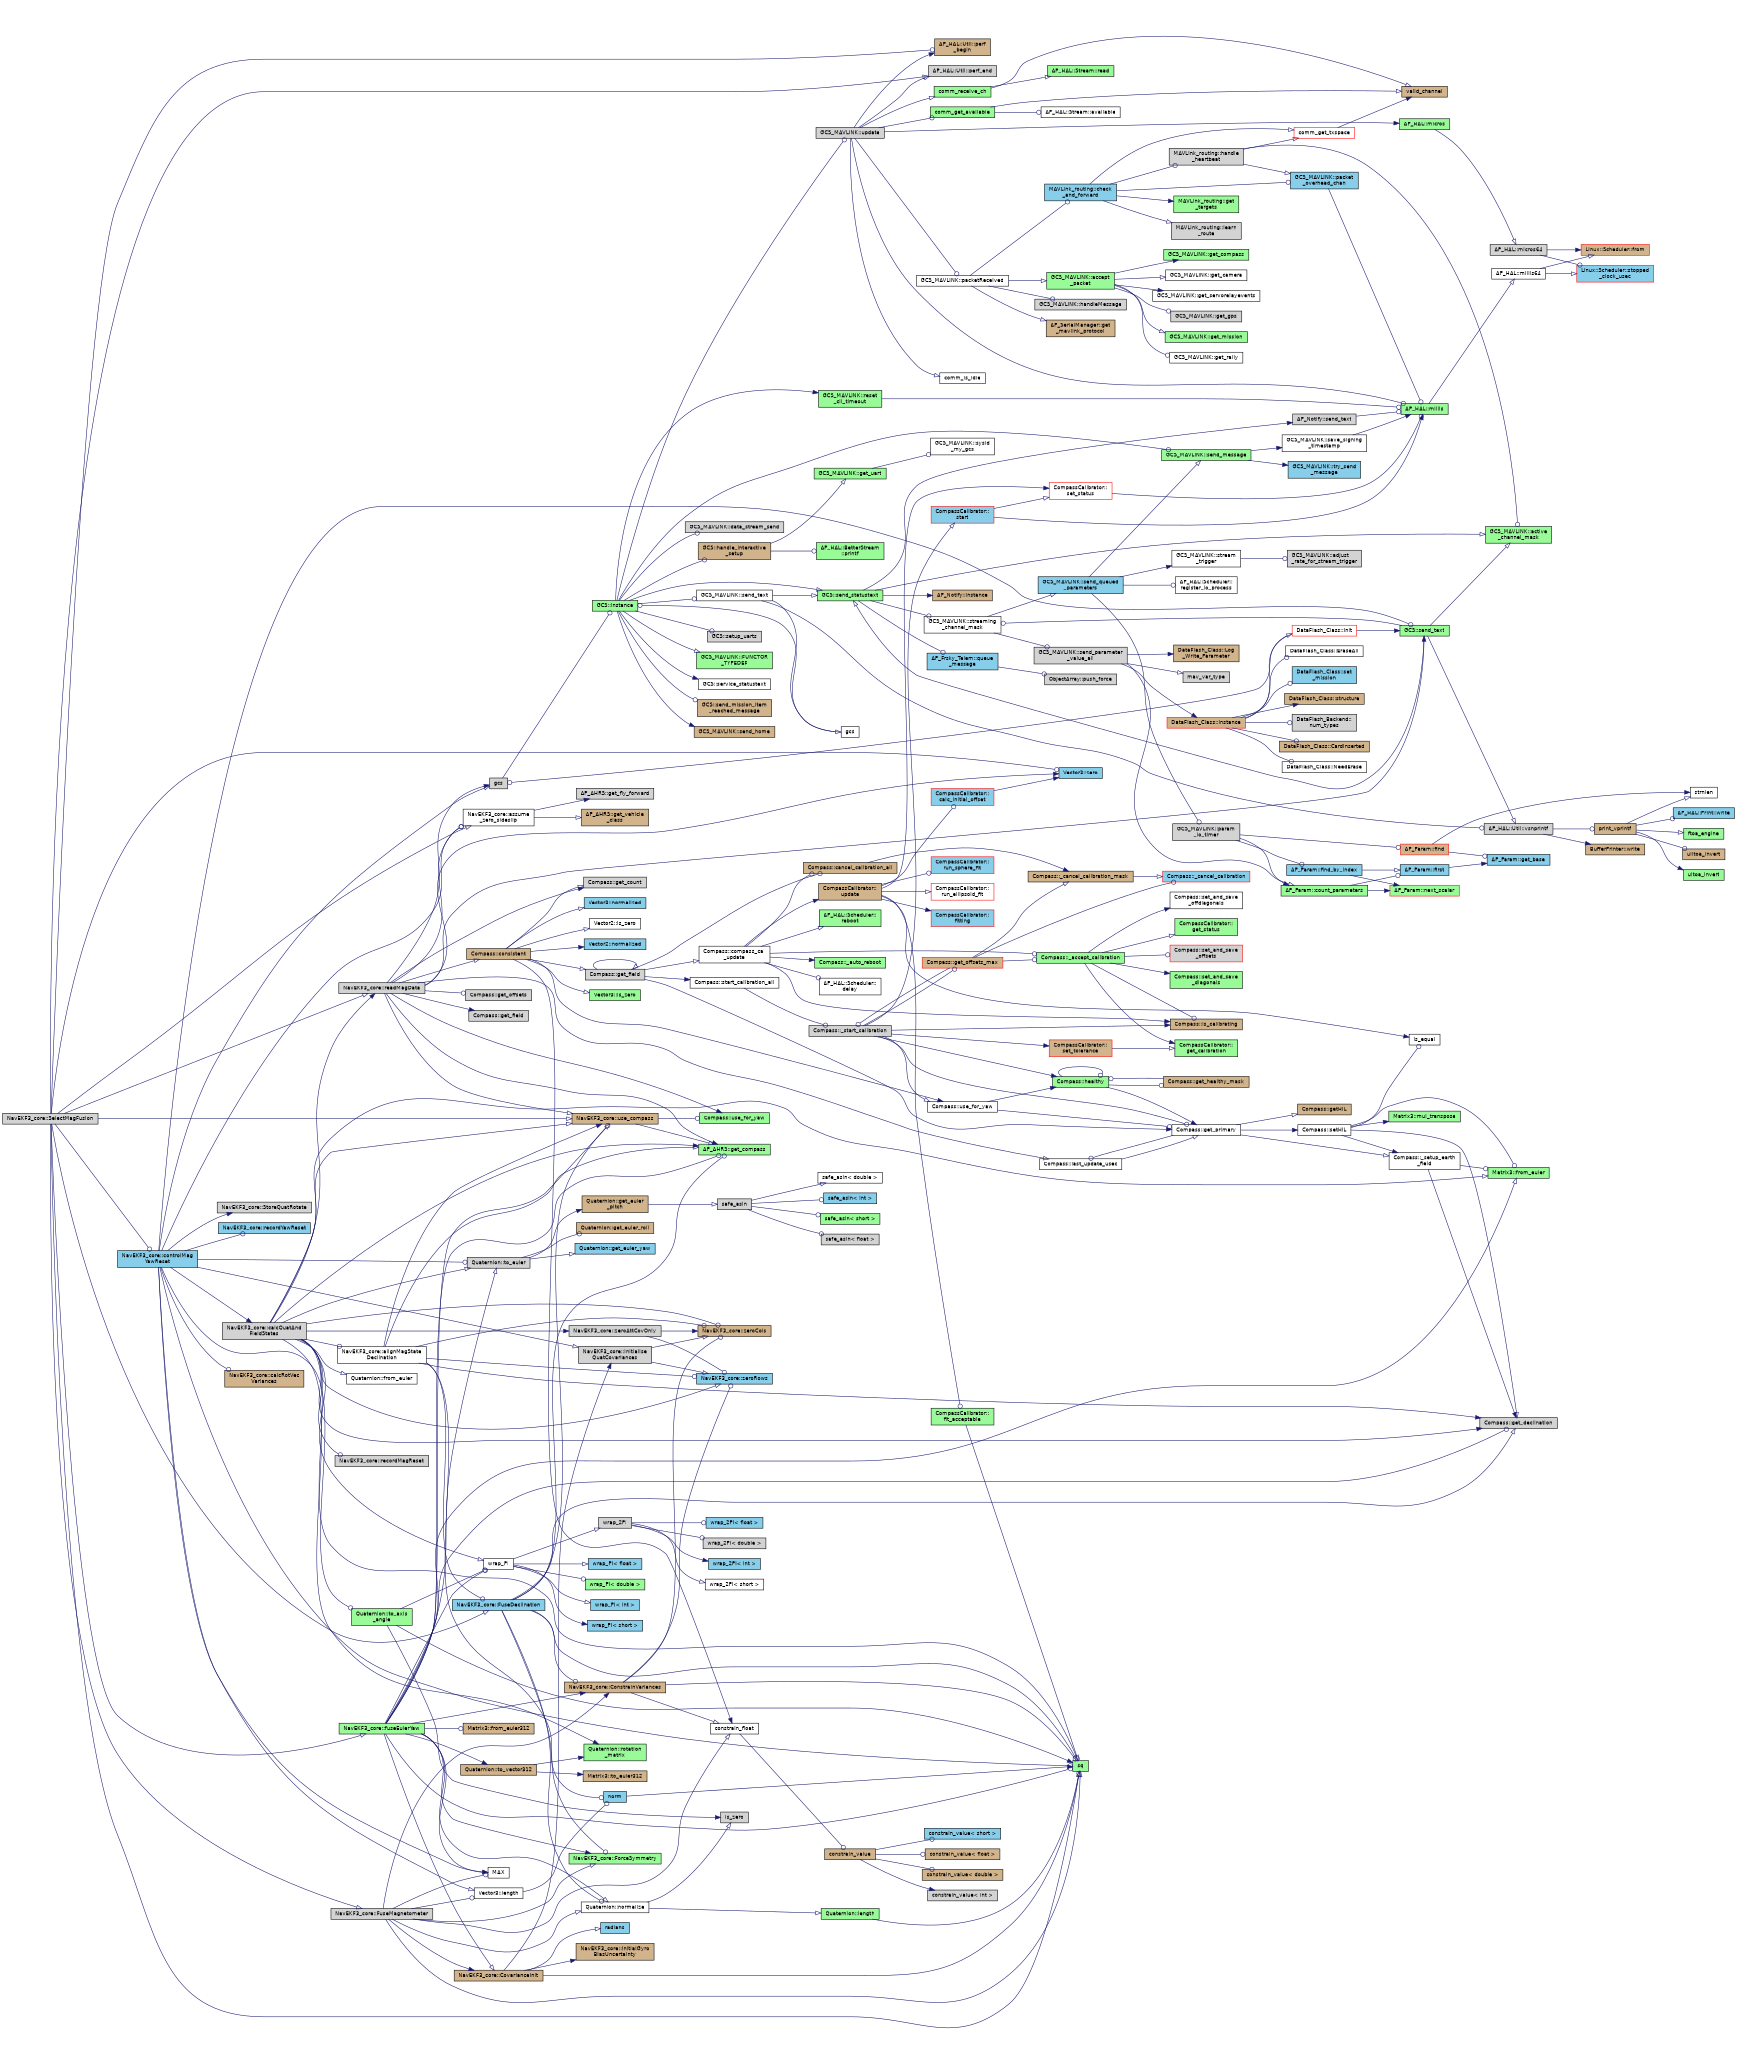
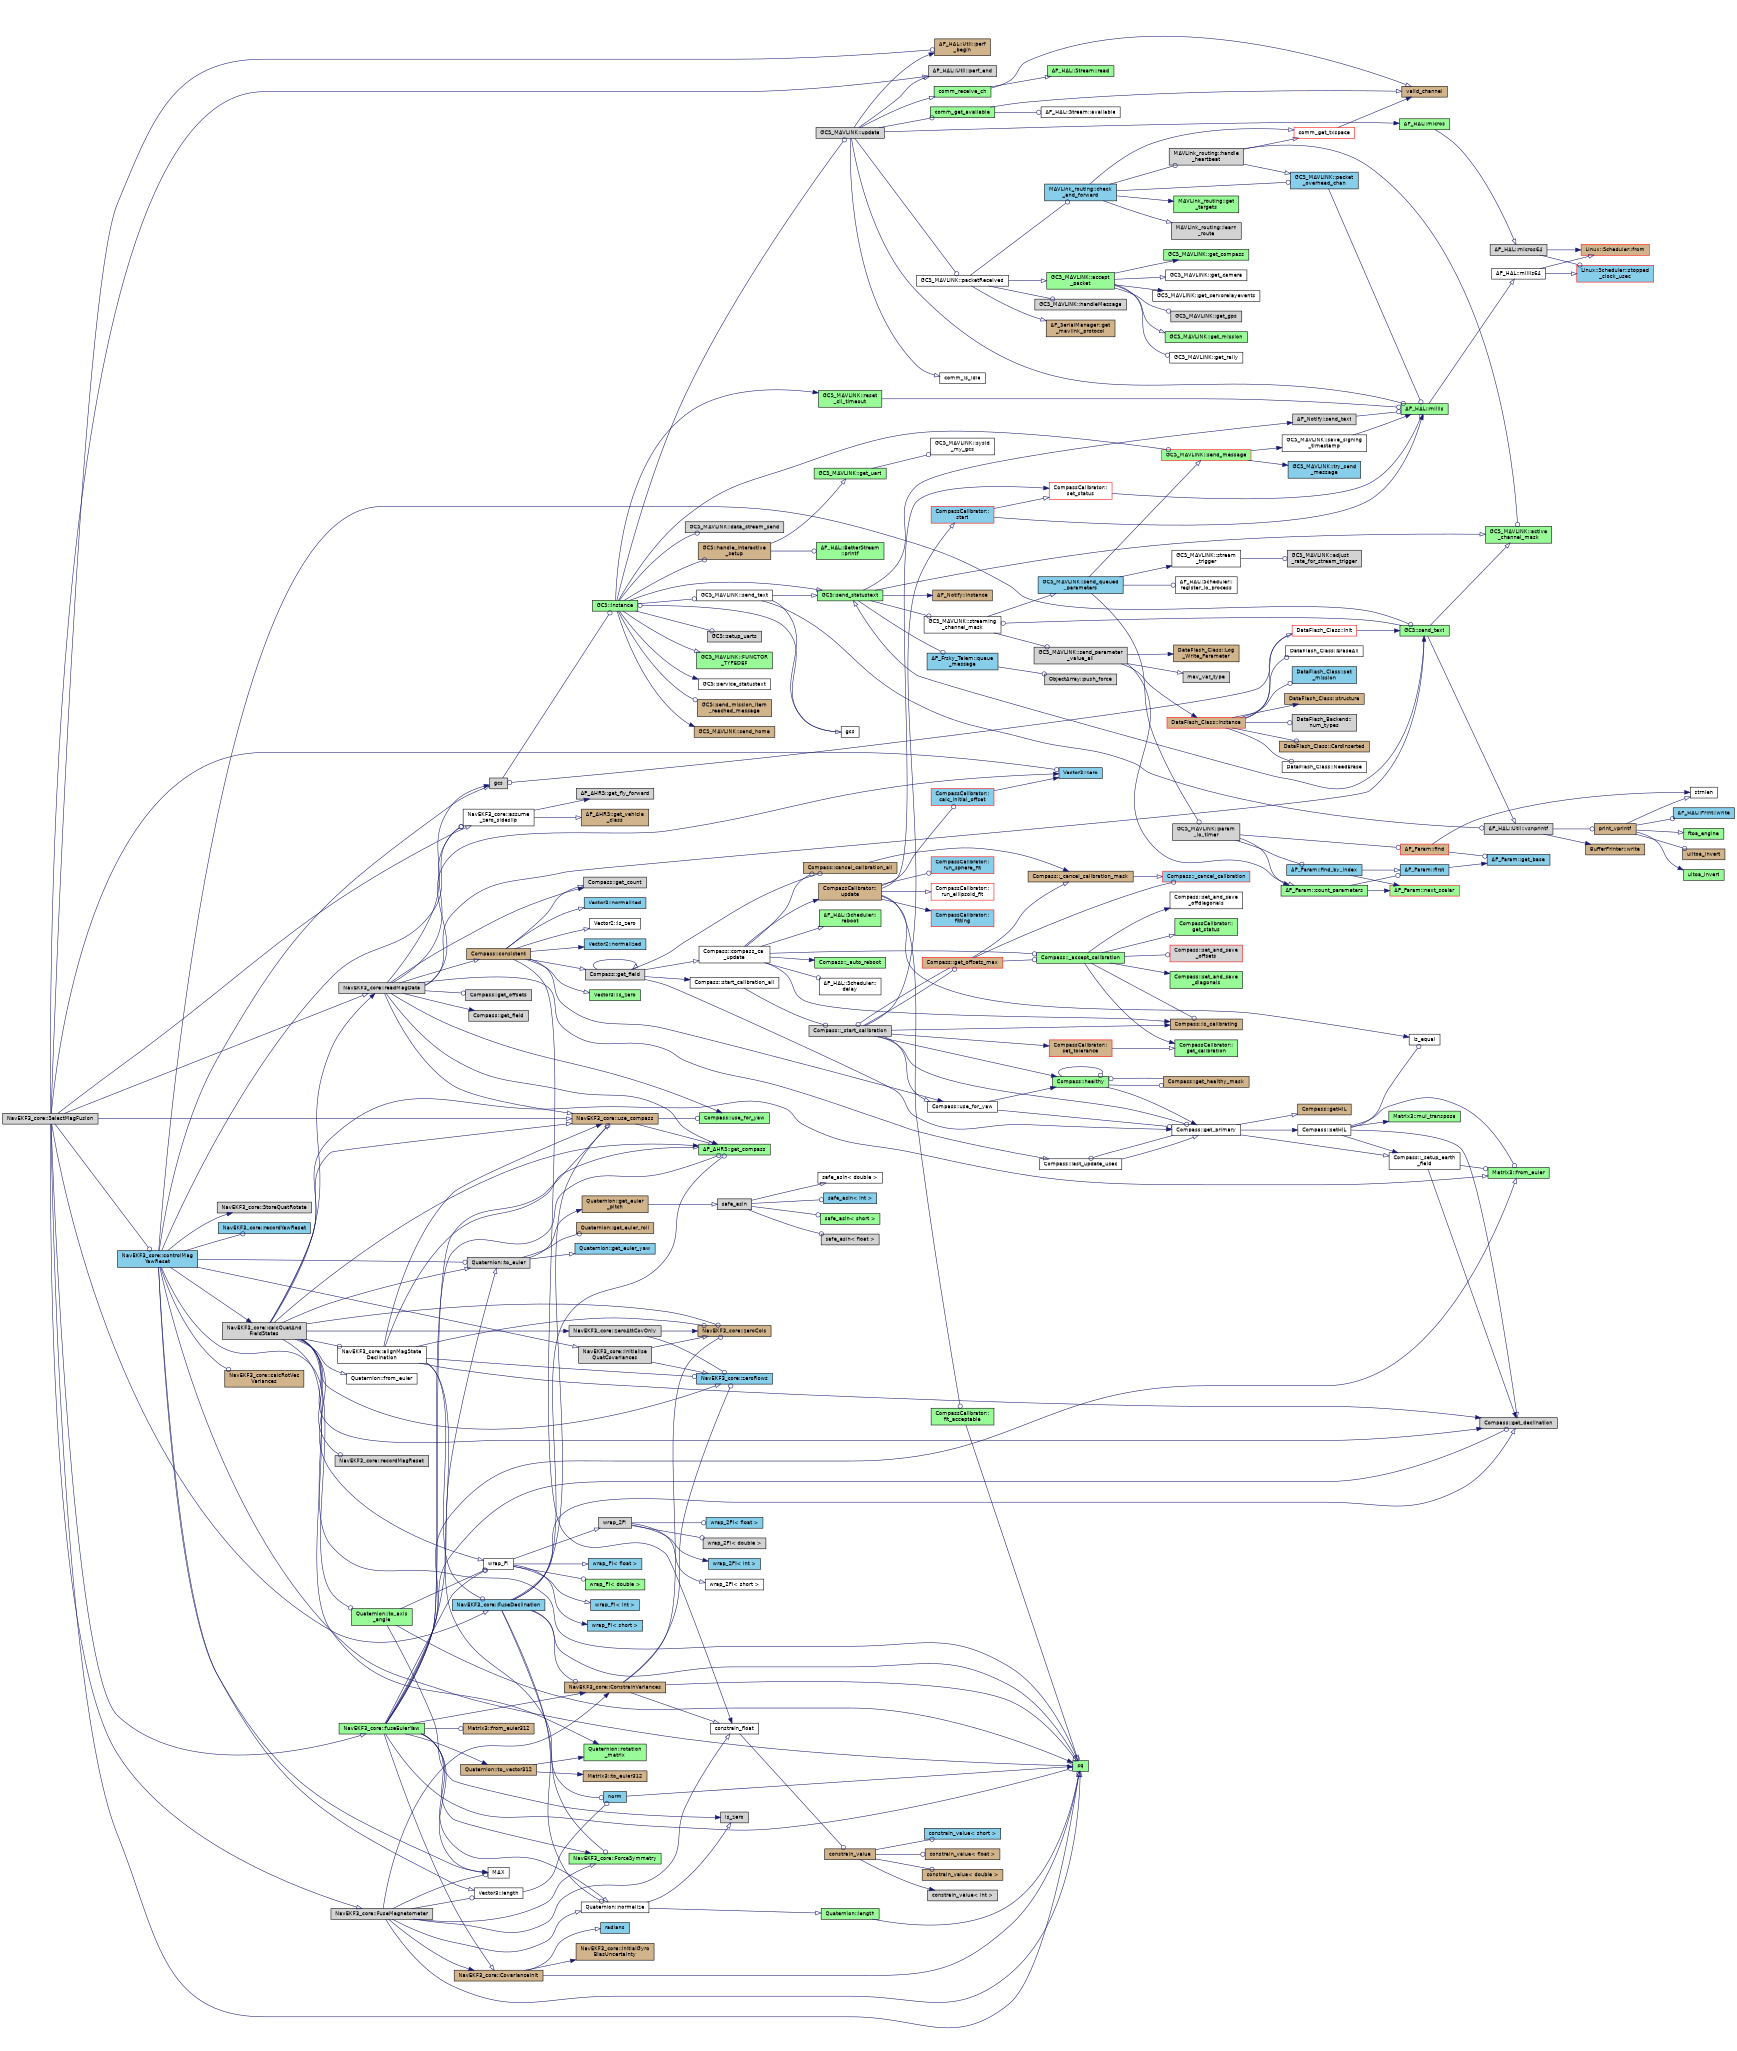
node "GCS_MAVLINK::send_message": color black -> red
edge "NavEKF3_core::CovarianceInit" -> "NavEKF3_core::initialise QuatCovariances": removed
